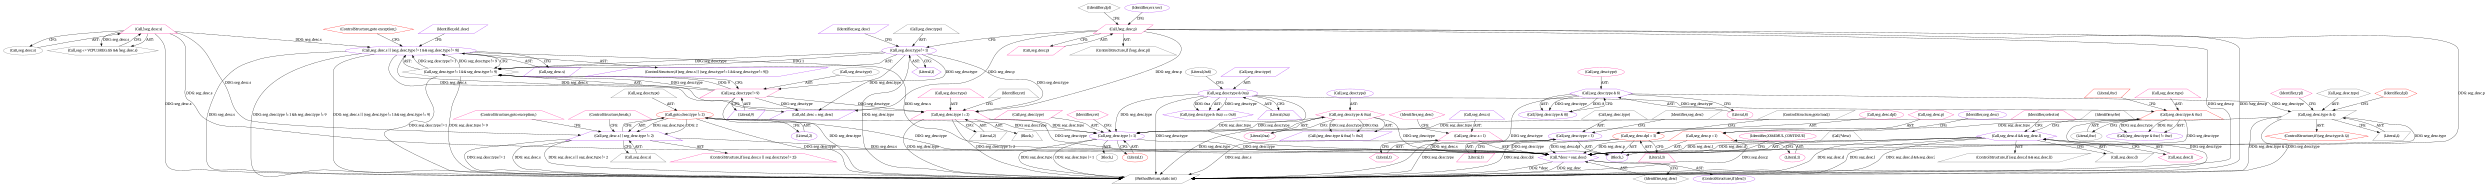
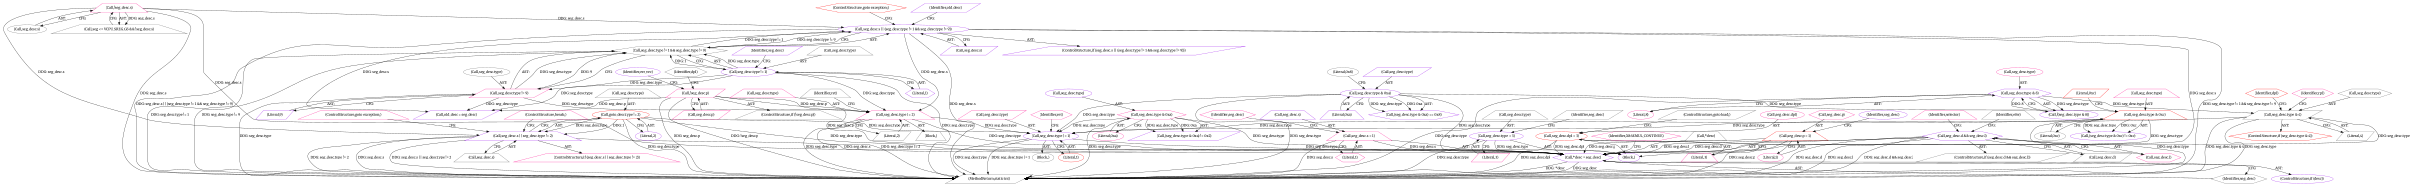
edge "(Call,!seg_desc.p)" -> "(Call,seg_desc.type != 1)": now "(Call,seg_desc.type != 1 && seg_desc.type != 9)" -> "(Call,seg_desc.type != 1)"
node "(Call,seg <= VCPU_SREG_GS && !seg_desc.s)": shape hexagon -> trapezium
node "(Identifier,X86EMUL_CONTINUE)": shape ellipse -> hexagon
